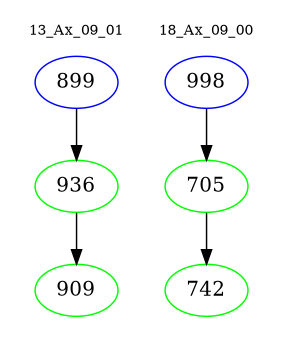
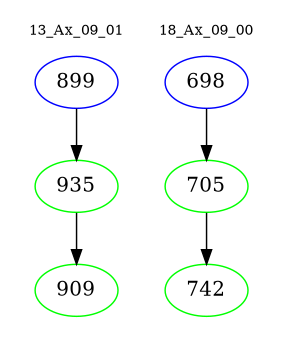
node "998": label "998" -> "698"
node "936": label "936" -> "935"
